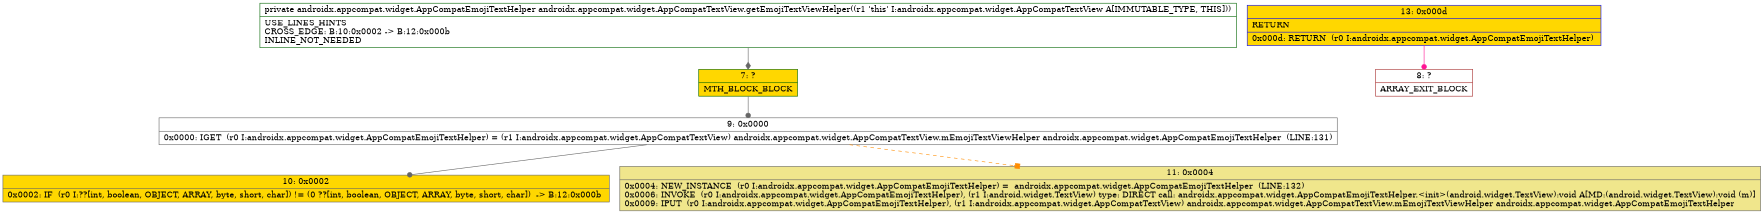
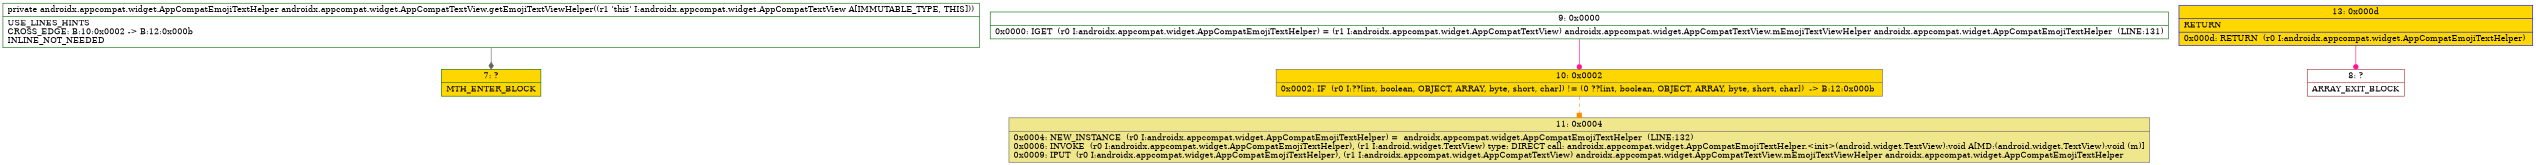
node "7: ?": text "MTH_BLOCK_BLOCK" -> "MTH_ENTER_BLOCK"
edge "7: ?" -> "9: 0x0000": removed
node "9: 0x0000": color gray40 -> darkgreen
edge "9: 0x0000" -> "11: 0x0004": now "10: 0x0002" -> "11: 0x0004"
edge "9: 0x0000" -> "10: 0x0002": color gray40 -> deeppink
